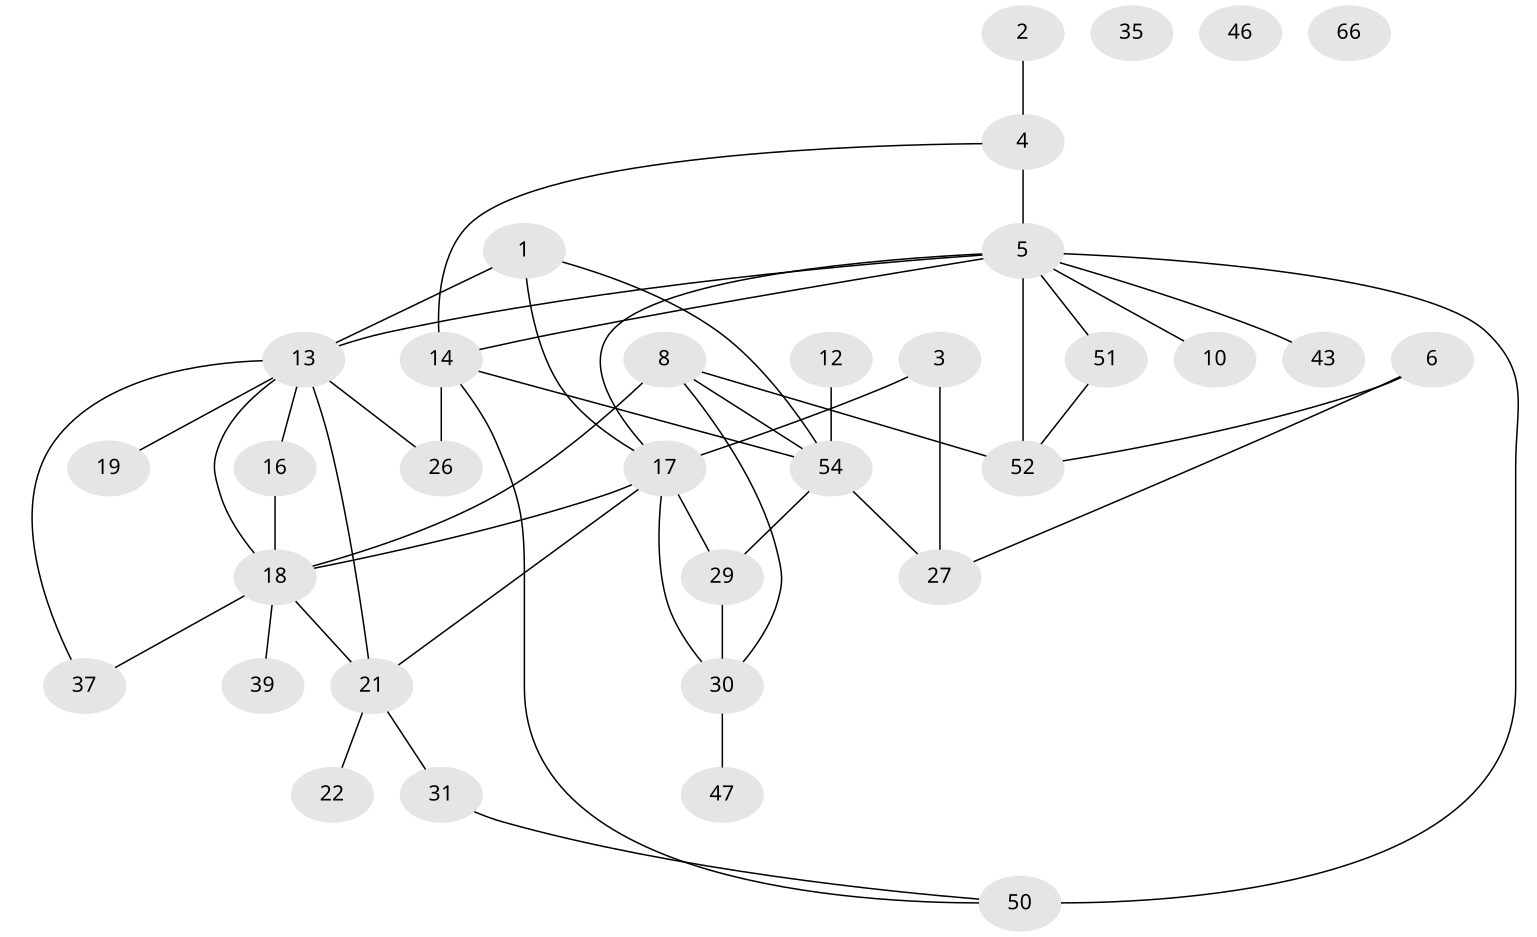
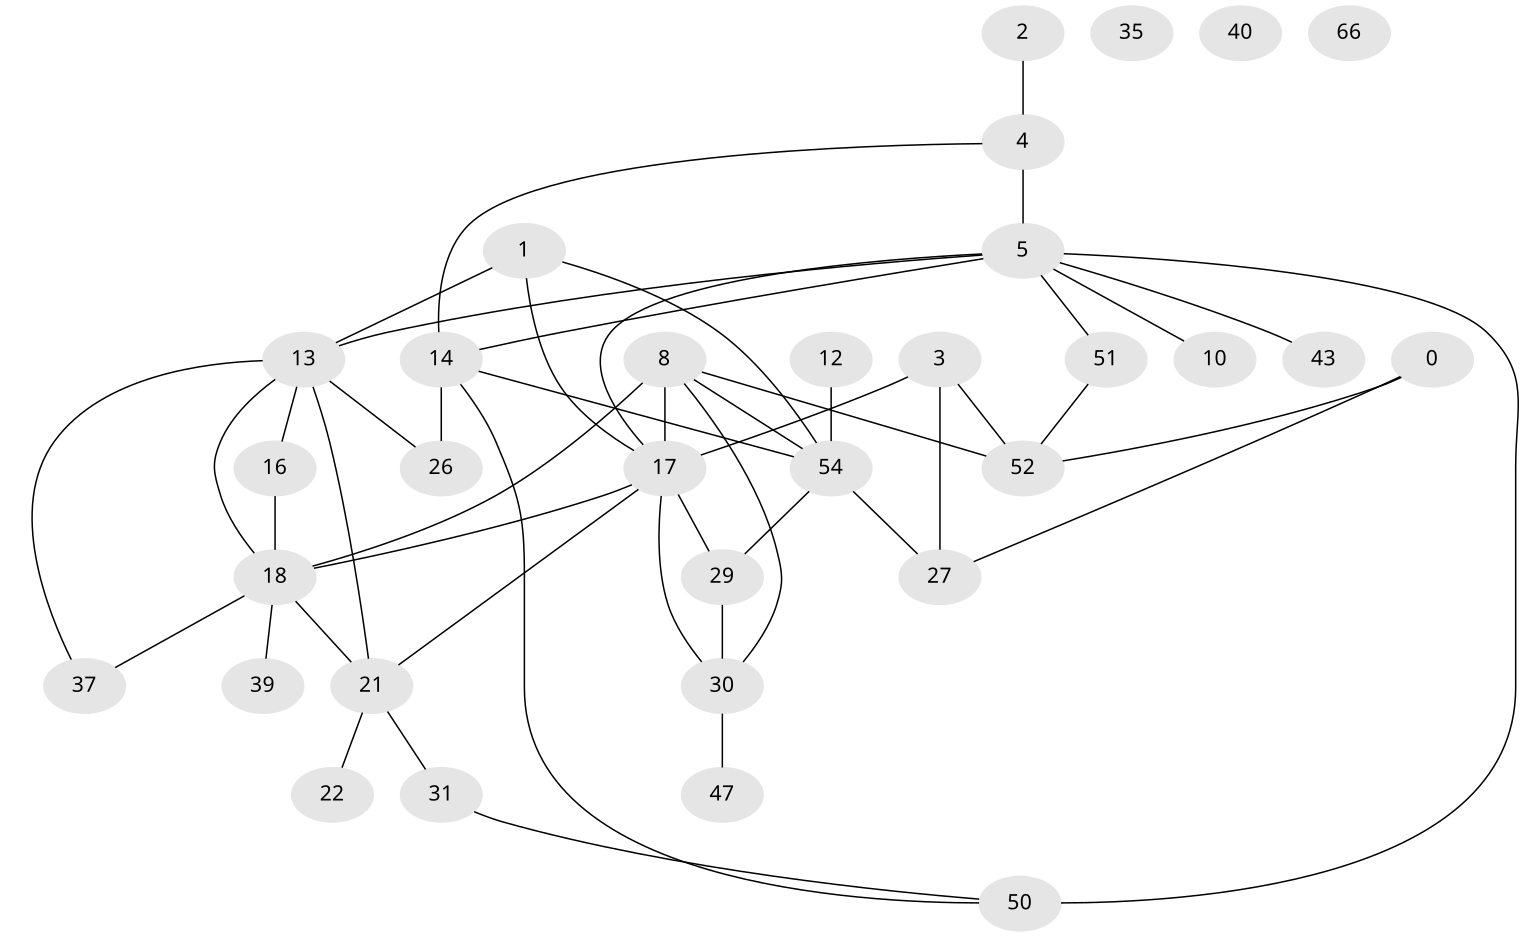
node "46": label "46" -> "40"
edge "5" -- "52": now "3" -- "52"
node "6": label "6" -> "0"
edge "8" -- "17": added
node "19": removed
